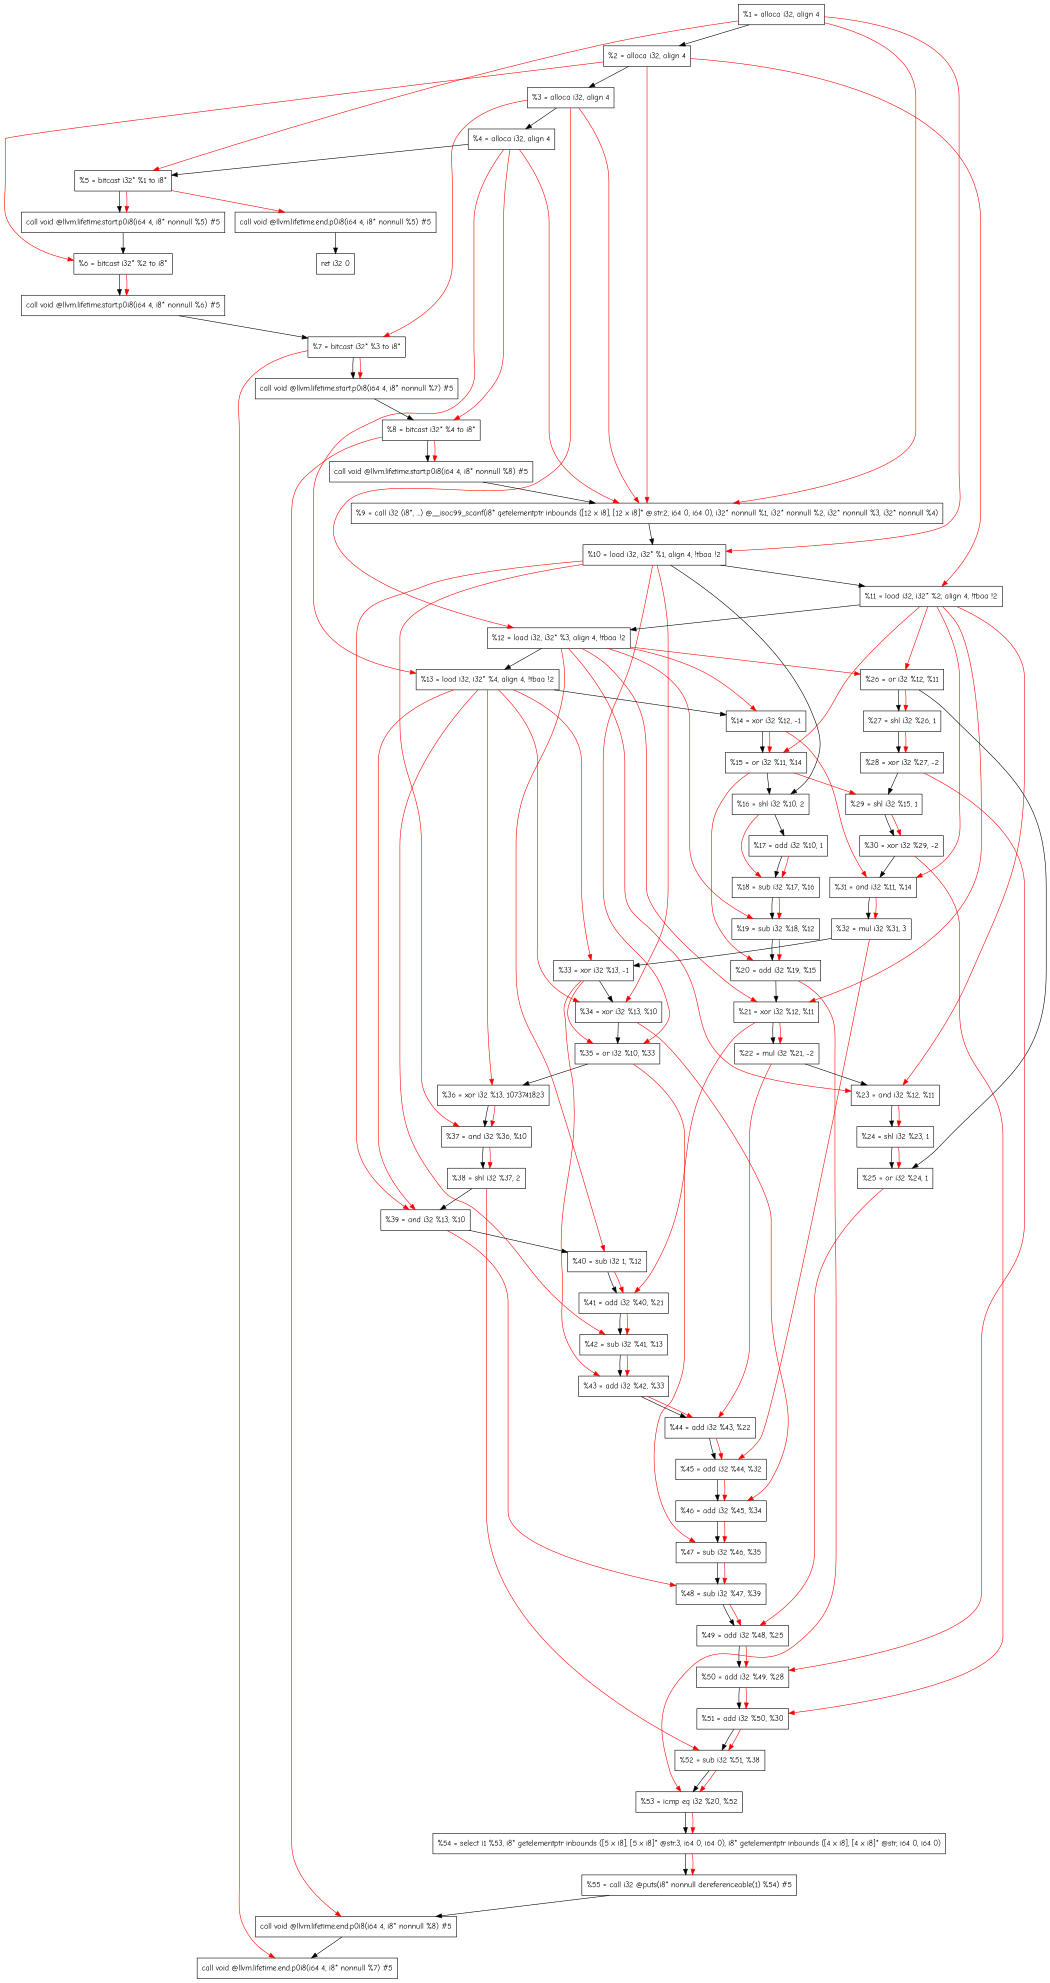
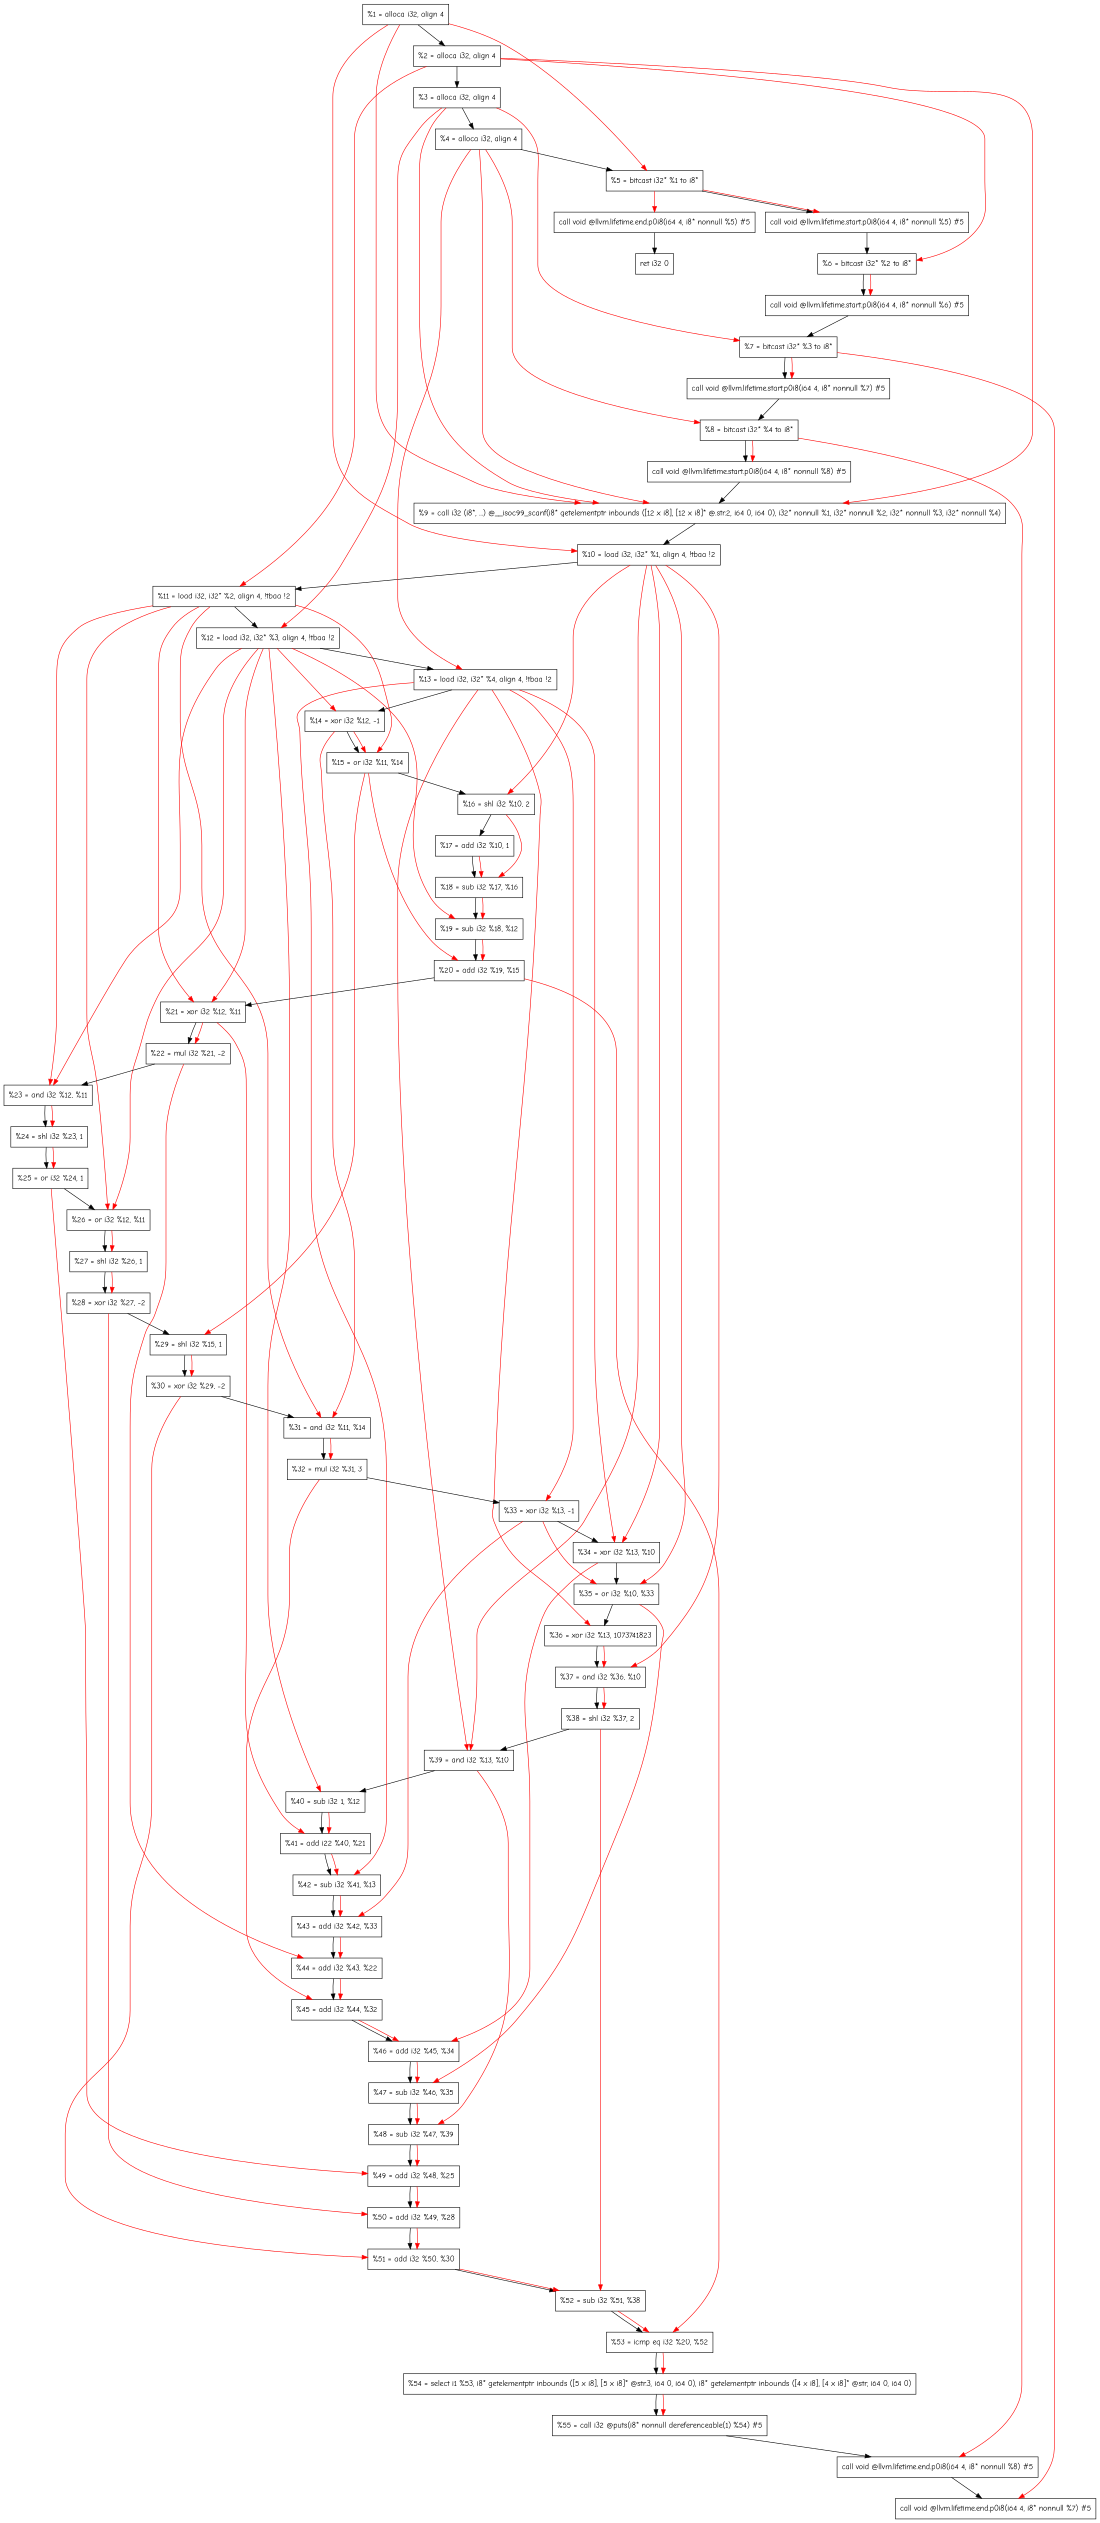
edge "%10 = load i32, i32* %1, align 4, !tbaa !2" -> "%16 = shl i32 %10, 2": color black -> red
edge "%26 = or i32 %12, %11" -> "%25 = or i32 %24, 1": reversed
node "%41 = add i32 %40, %21": label "%41 = add i32 %40, %21" -> "%41 = add i22 %40, %21"
